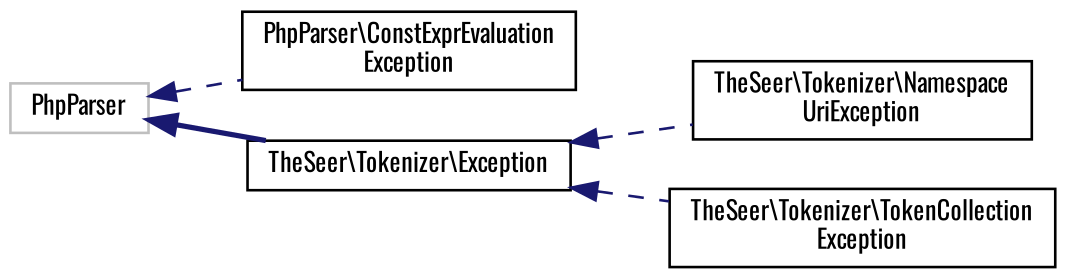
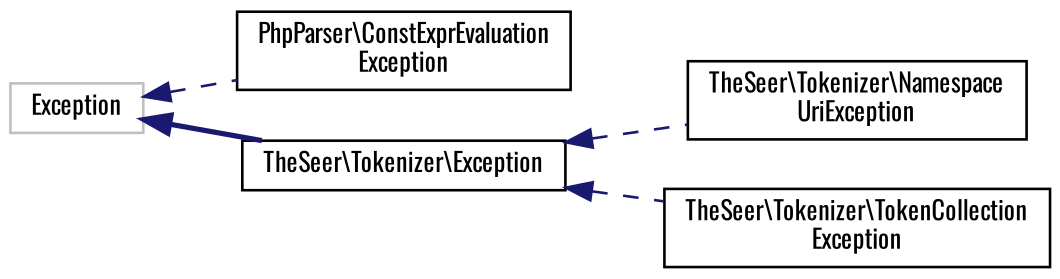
node "PhpParser": label "PhpParser" -> "Exception"
